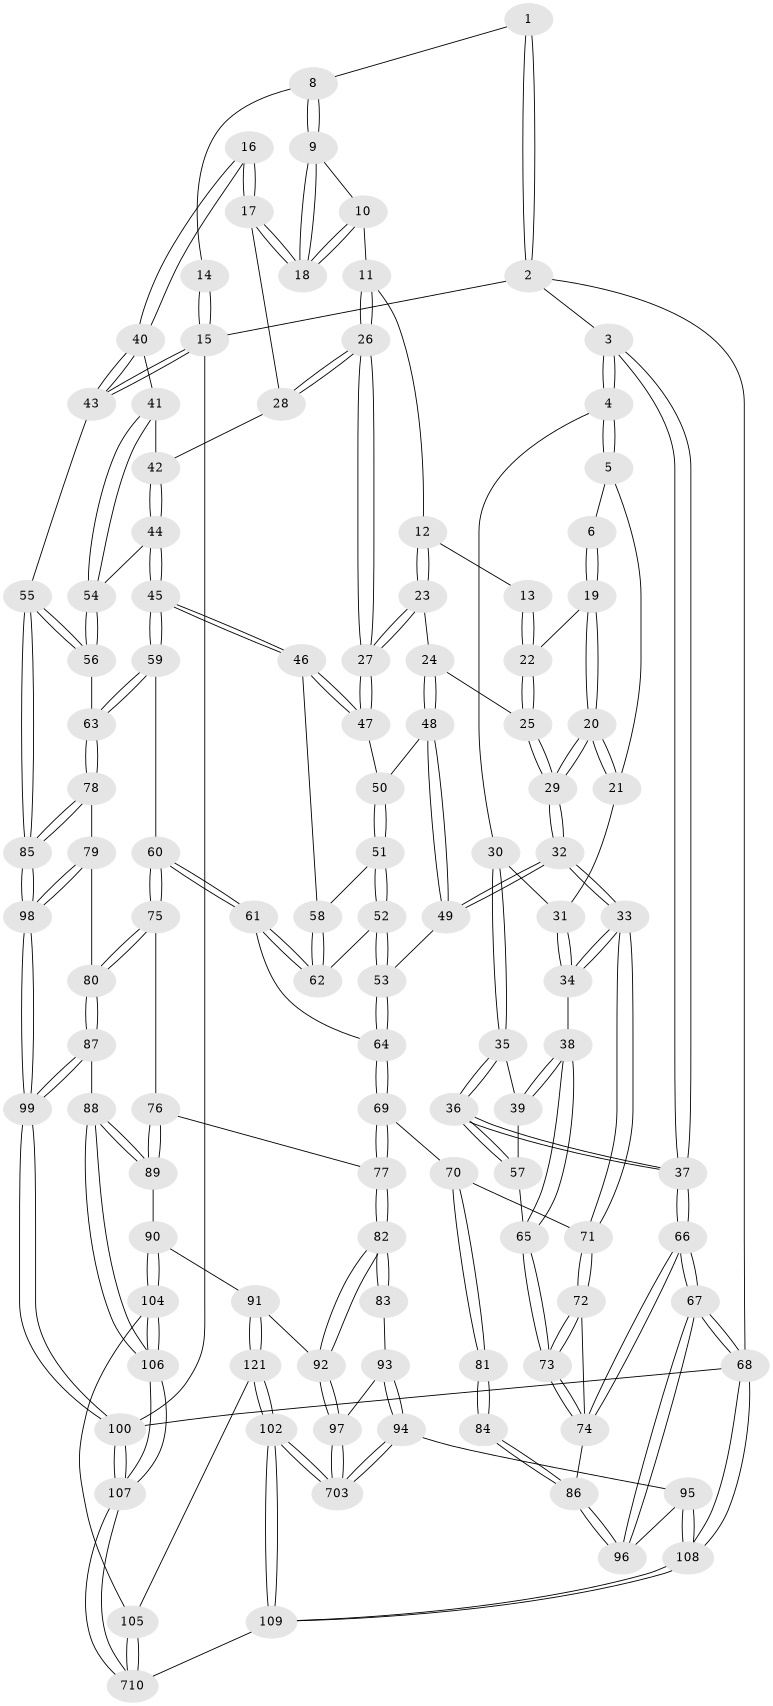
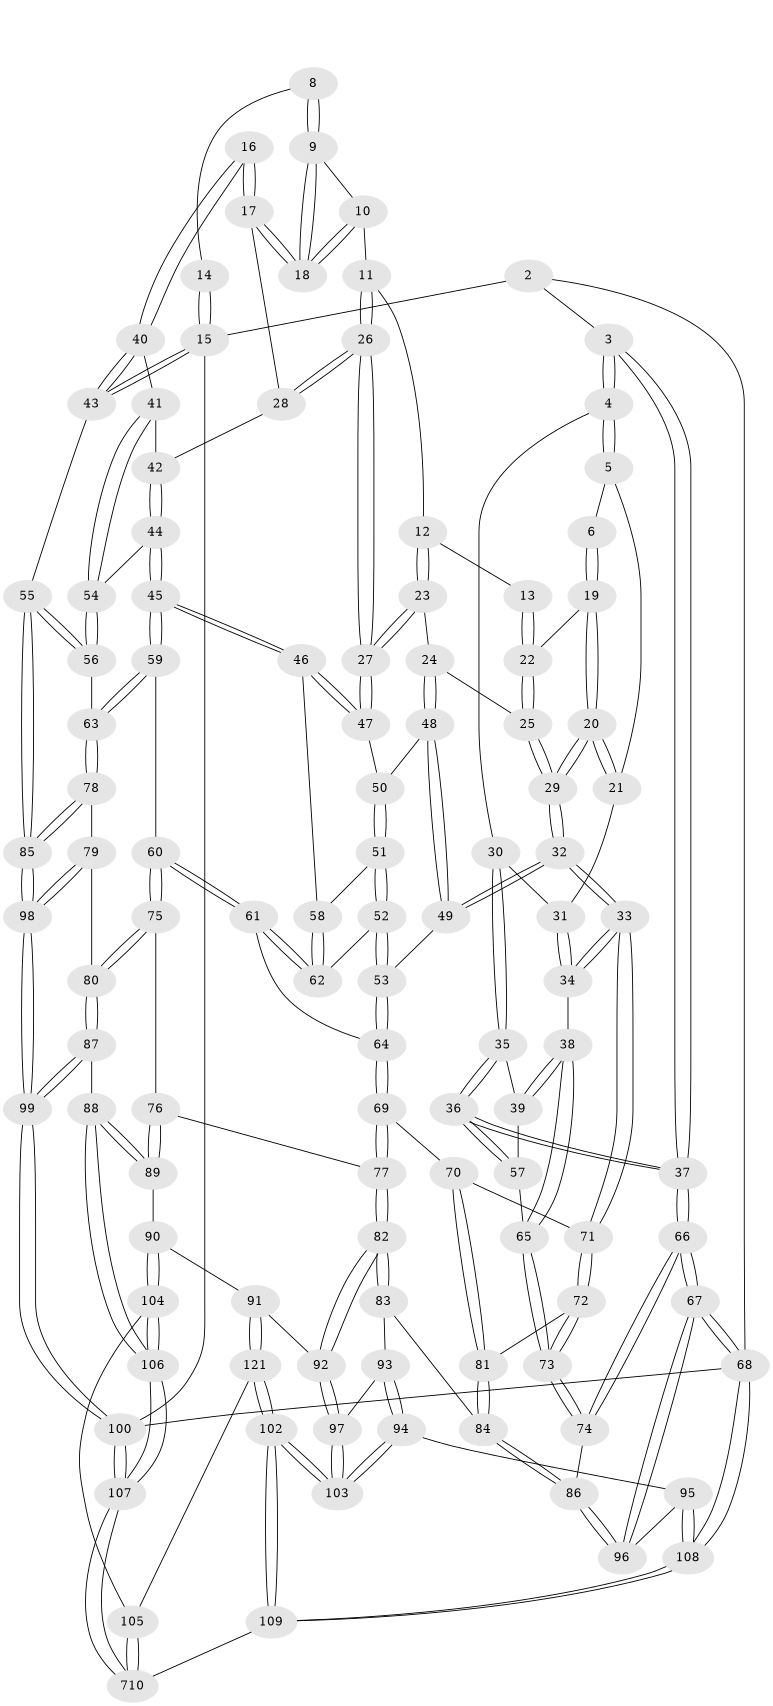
node "1": removed
edge "83" -- "84": added
edge "72" -- "74": now "72" -- "81"
node "703": label "703" -> "103"
